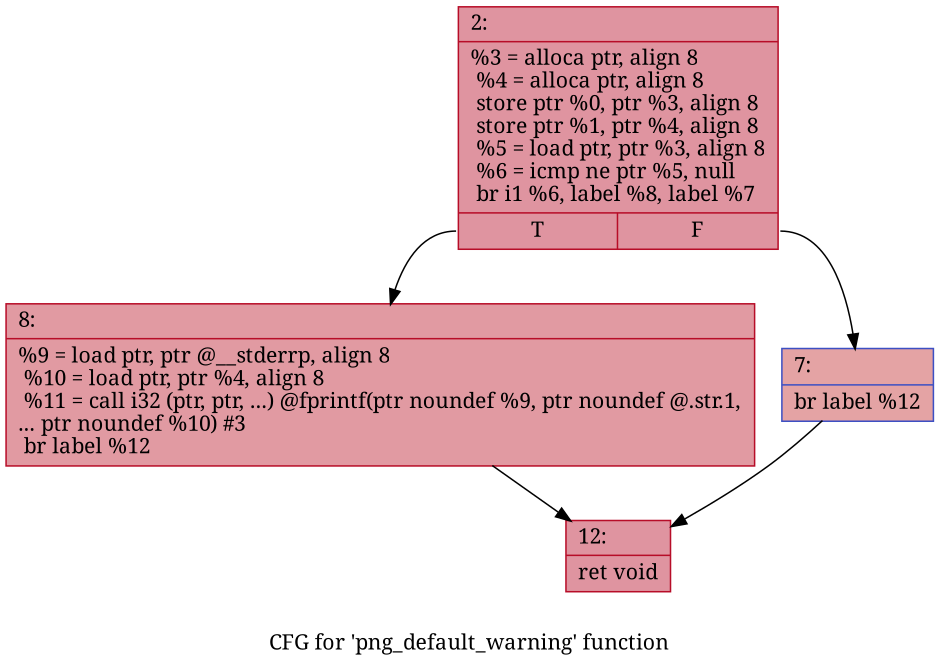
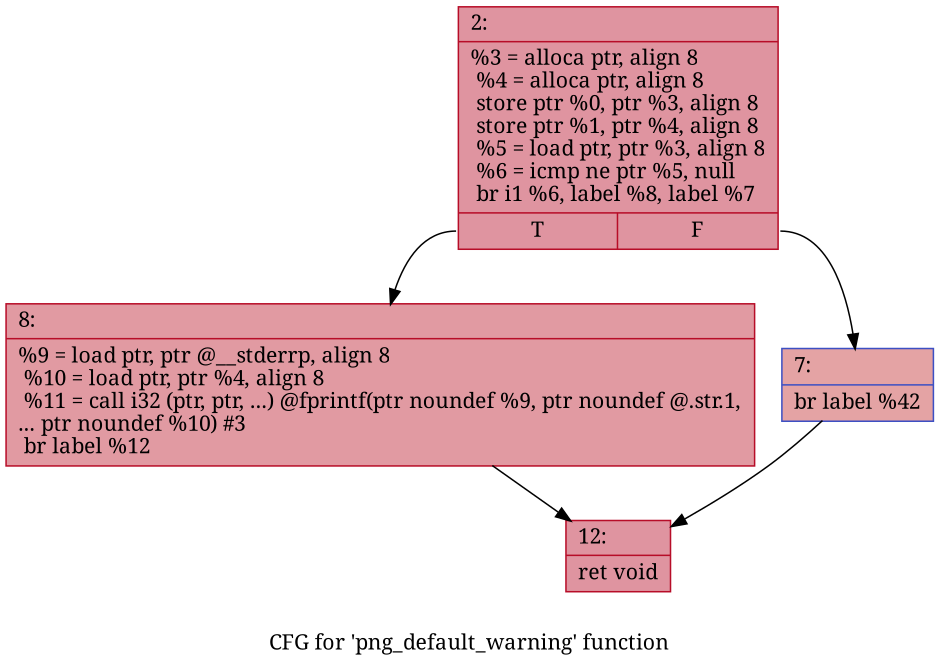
node "7:": text "br label %12" -> "br label %42"
